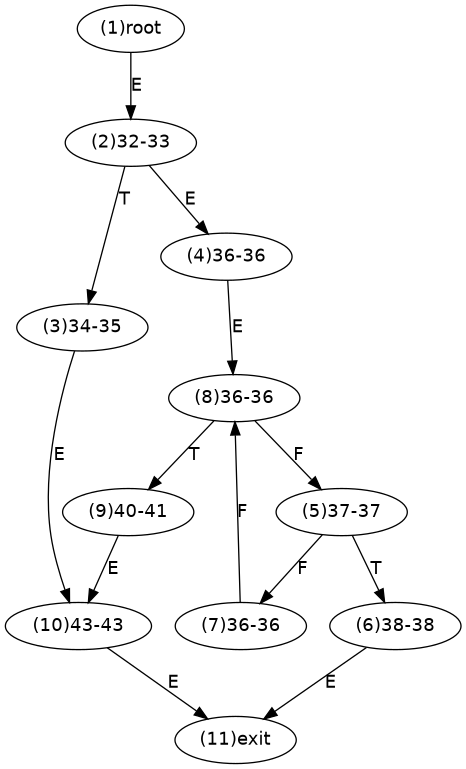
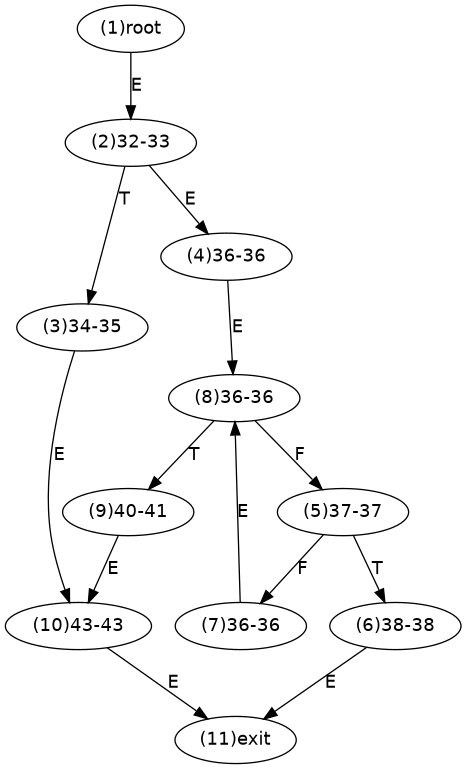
edge "(7)36-36" -> "(8)36-36": label "F" -> "E"
